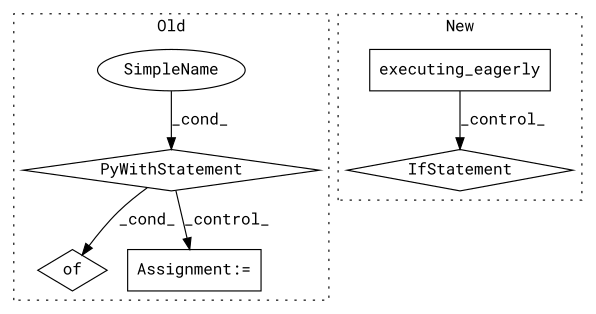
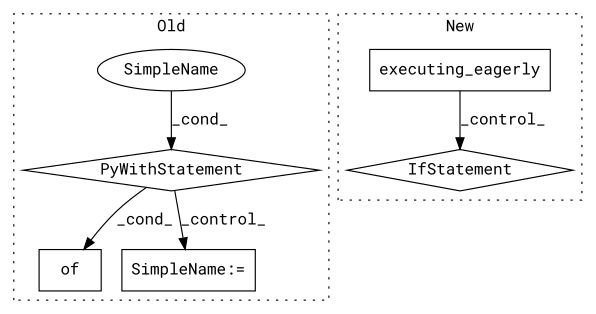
node "of": shape diamond -> box
node "Assignment:=": label "Assignment:=" -> "SimpleName:="
